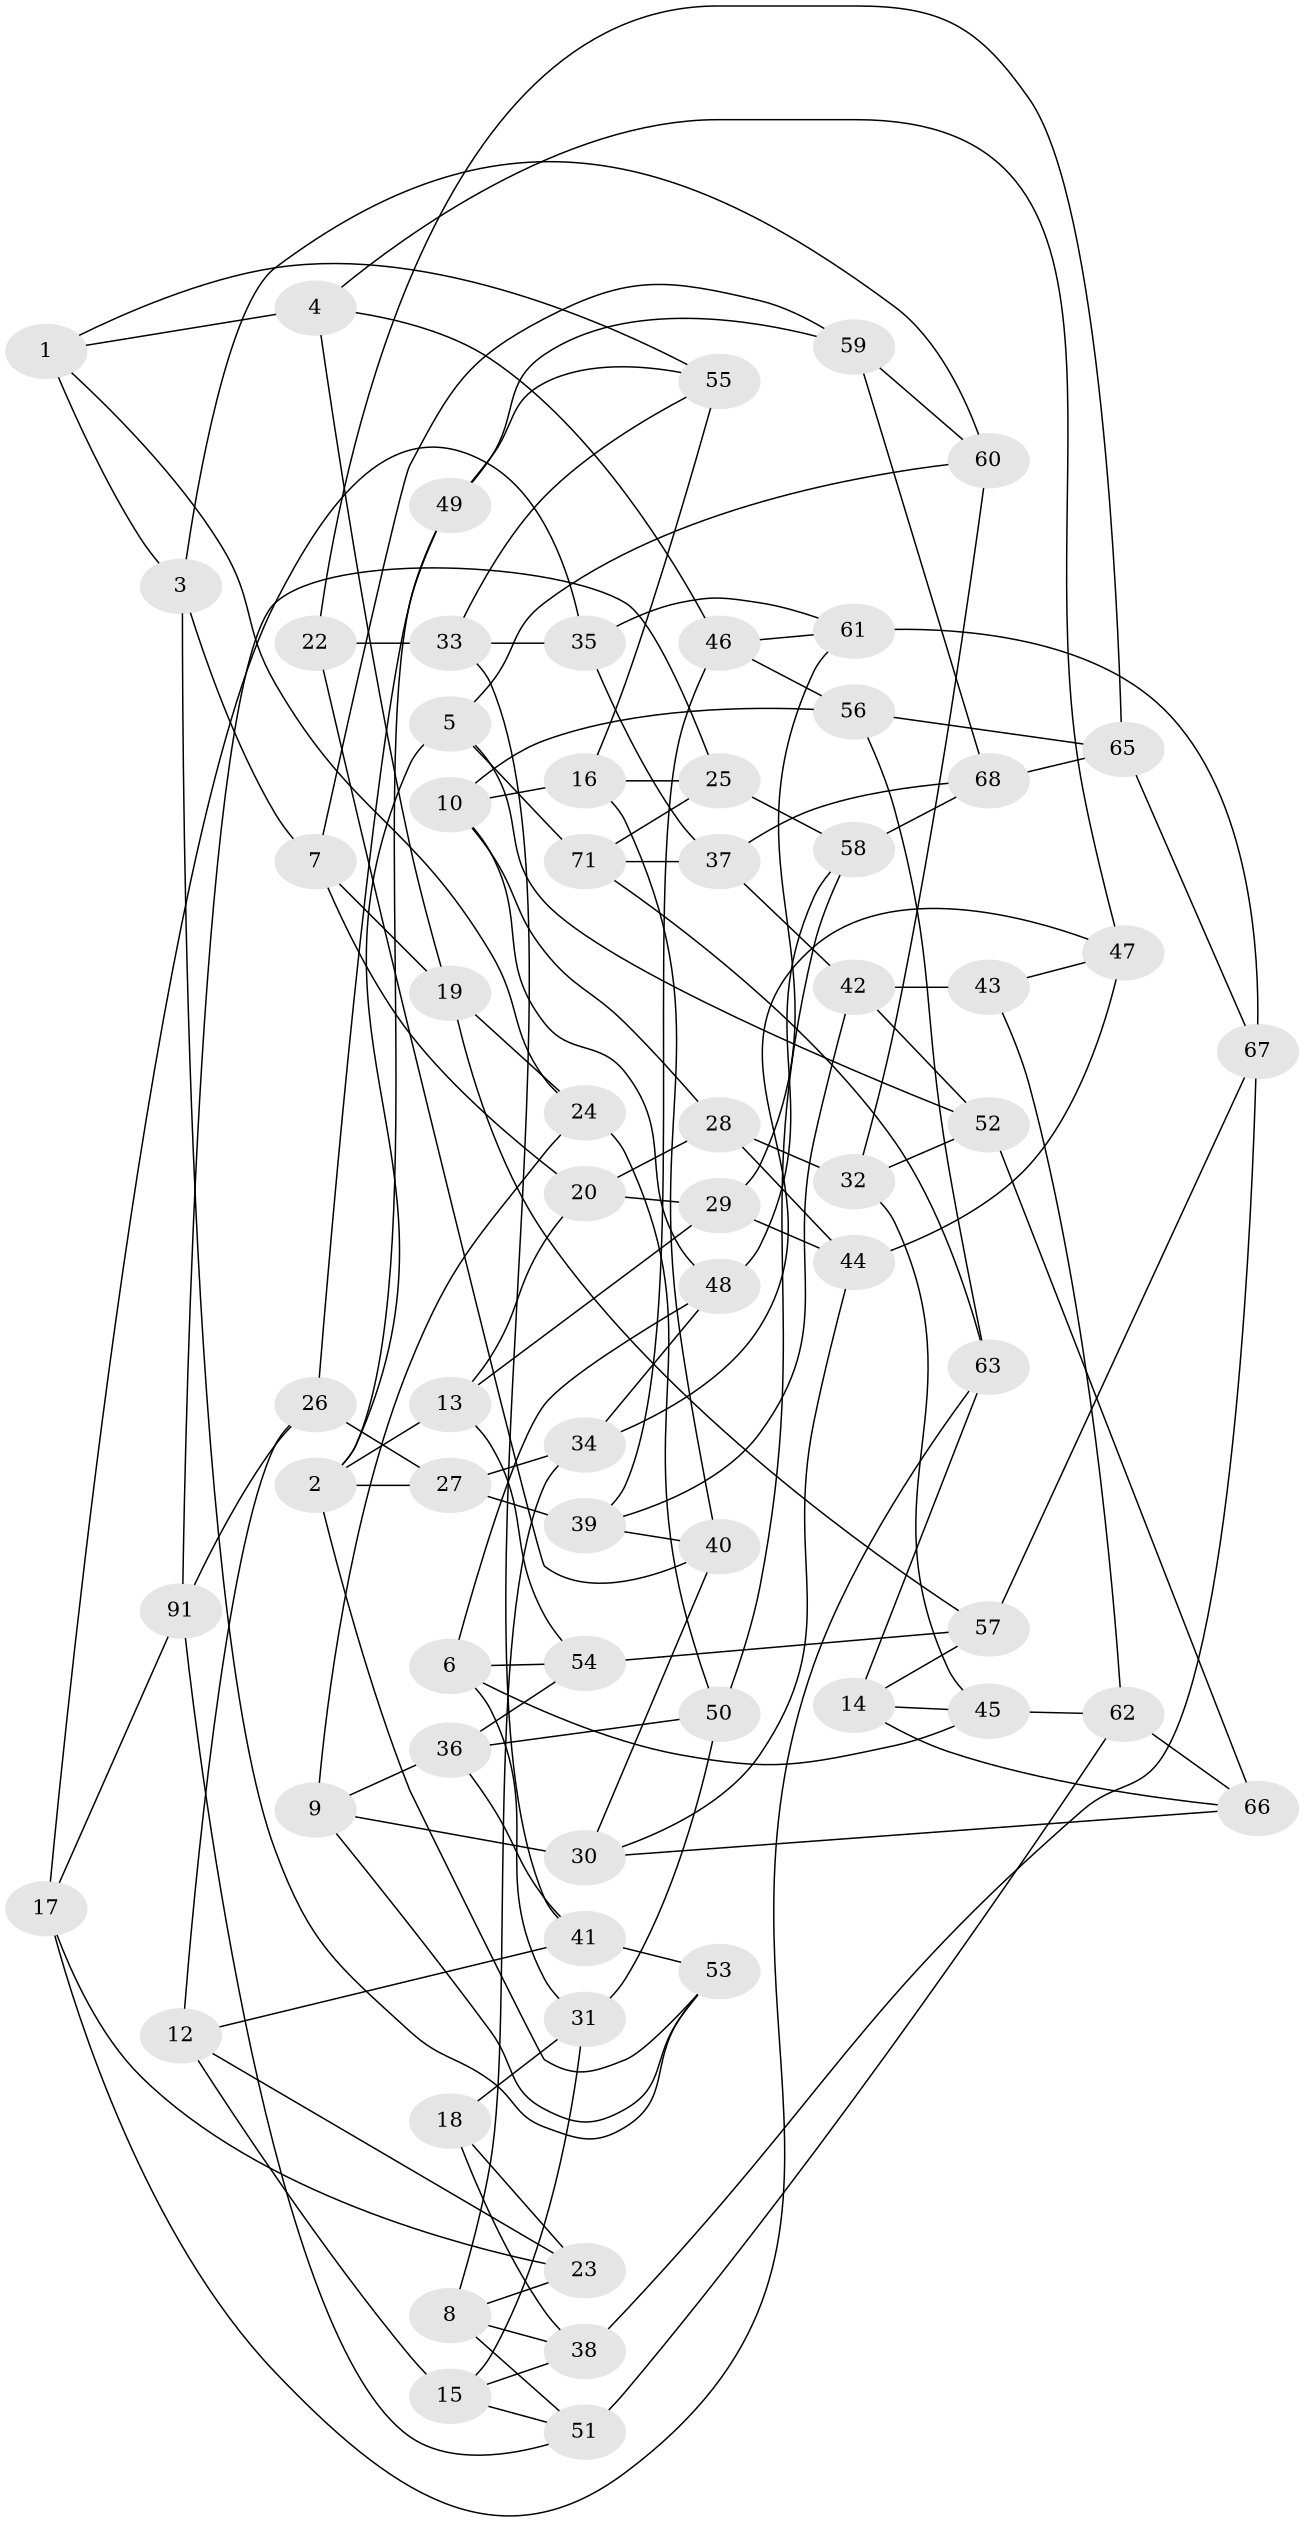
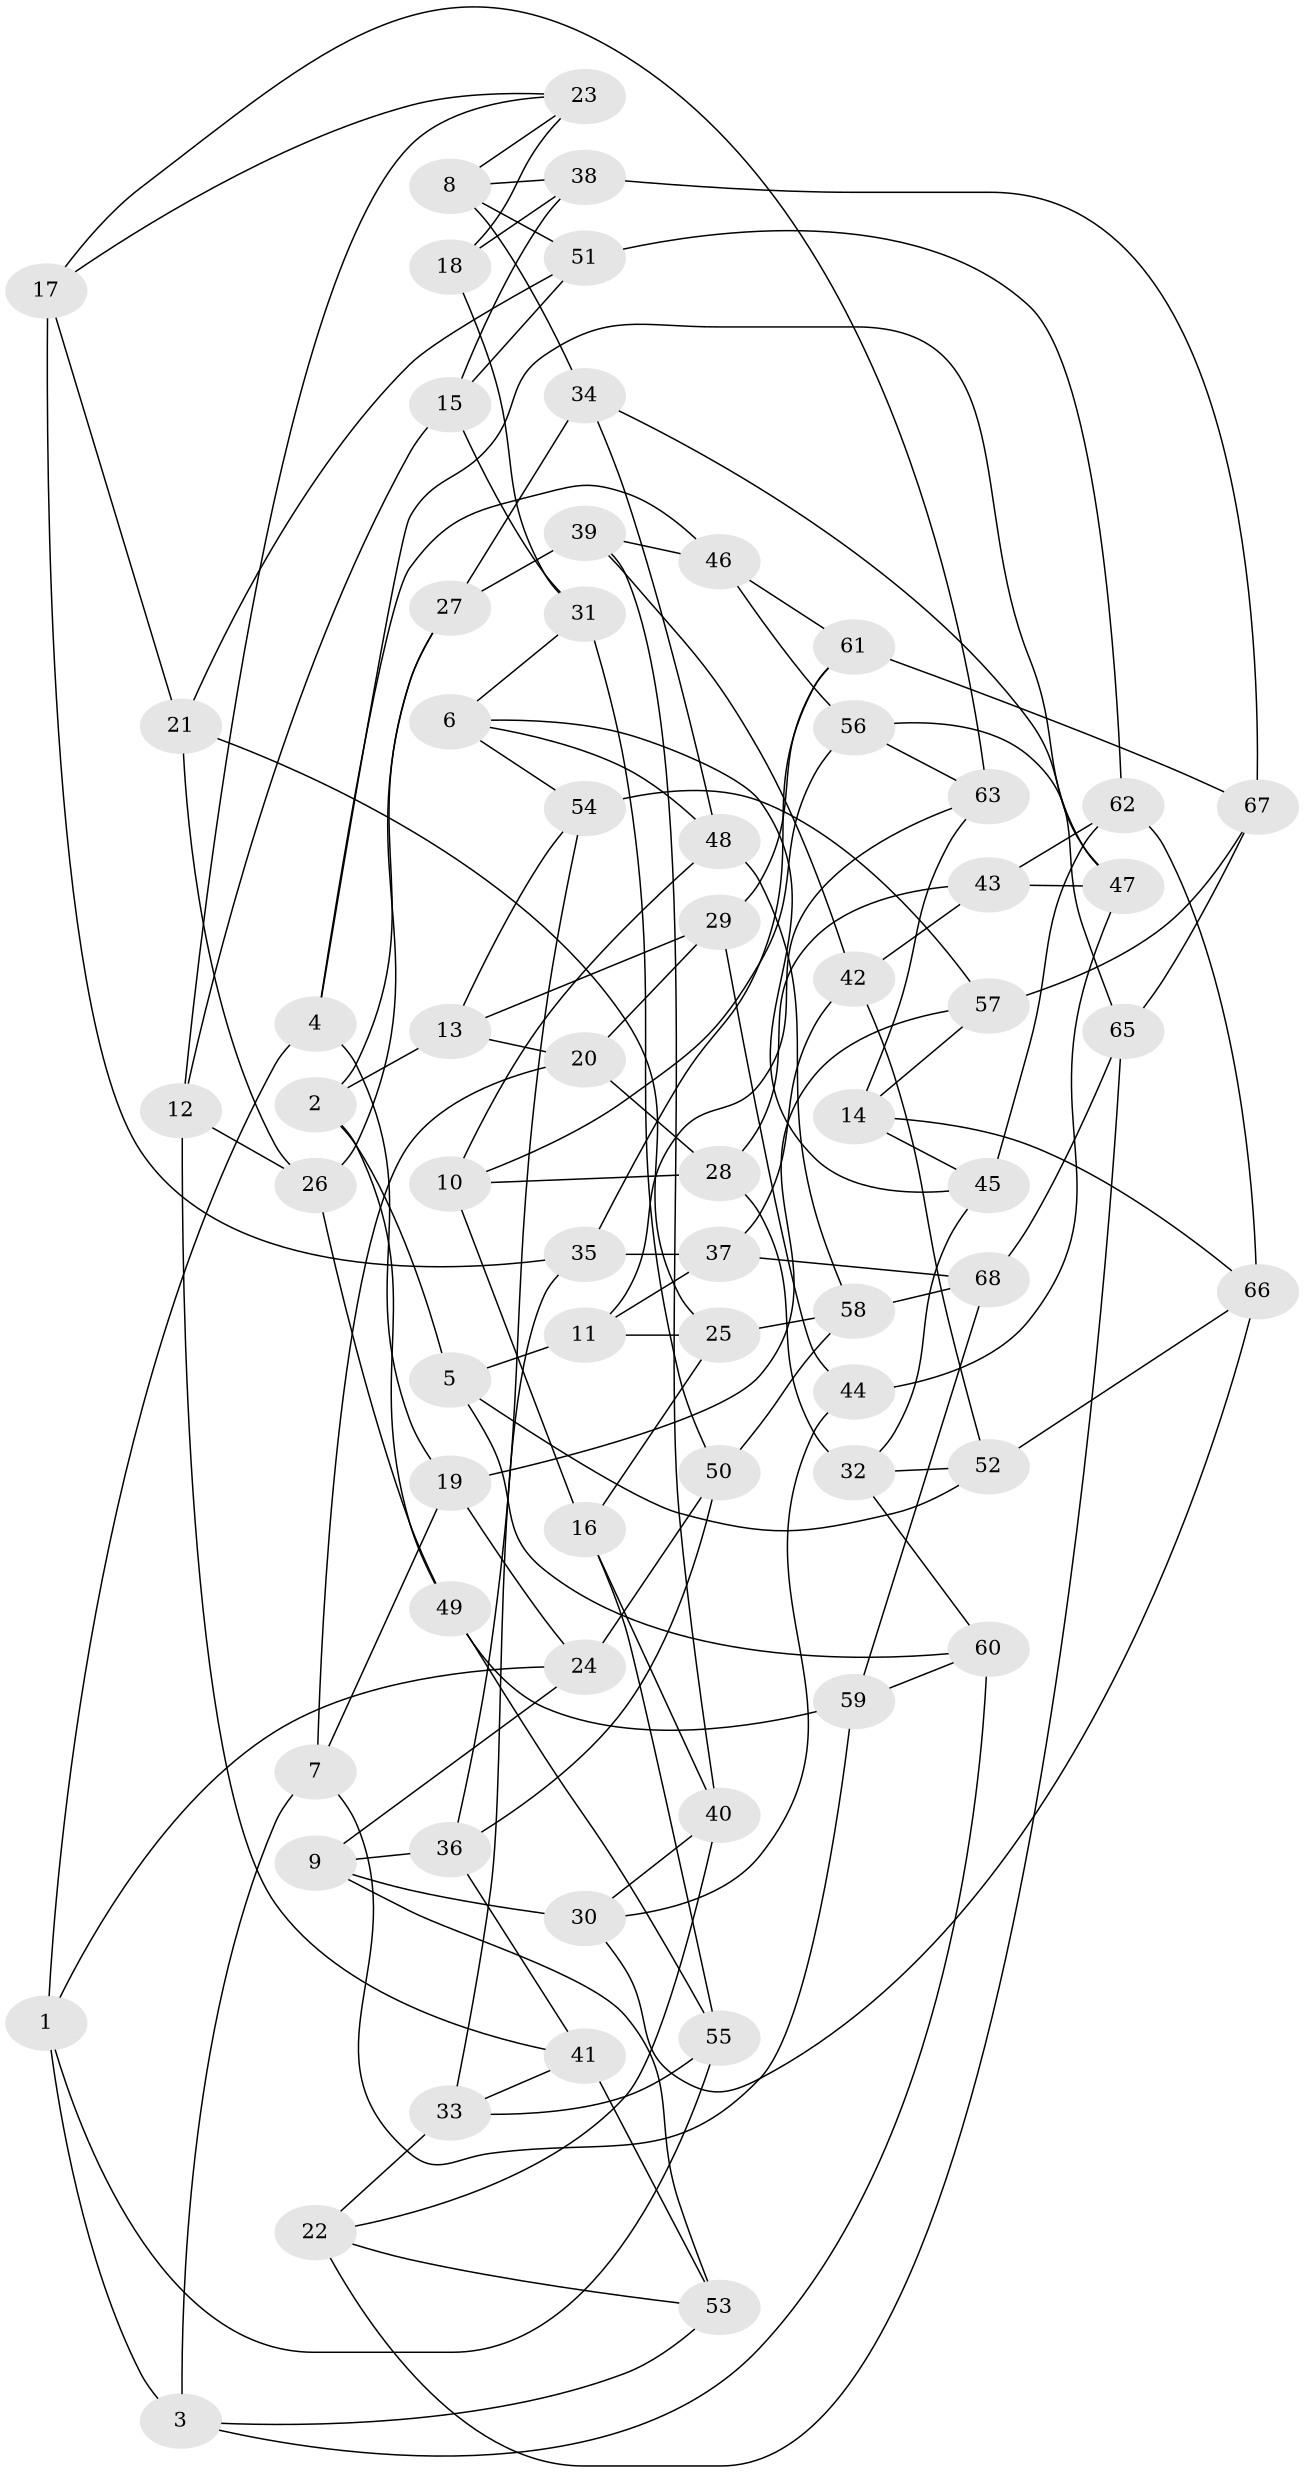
node "71": label "71" -> "11"
edge "28" -- "44": now "28" -- "43"
node "91": label "91" -> "21"
edge "2" -- "53": now "22" -- "53"
